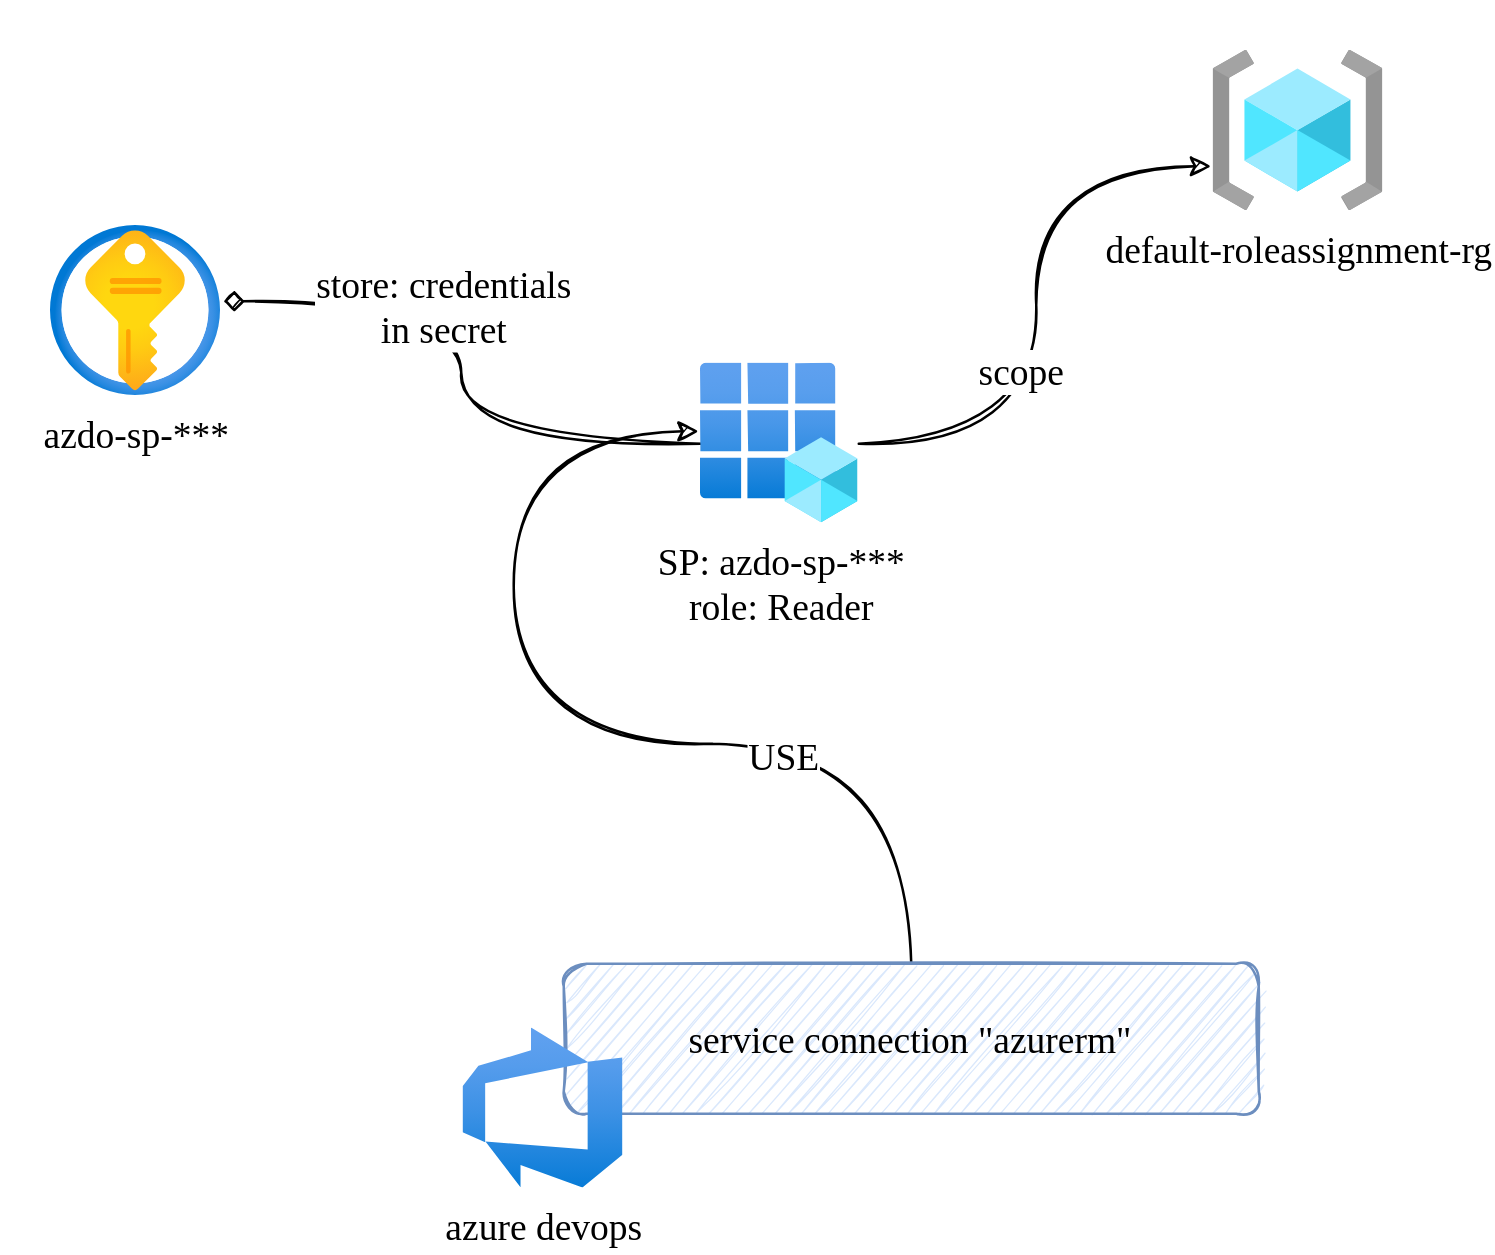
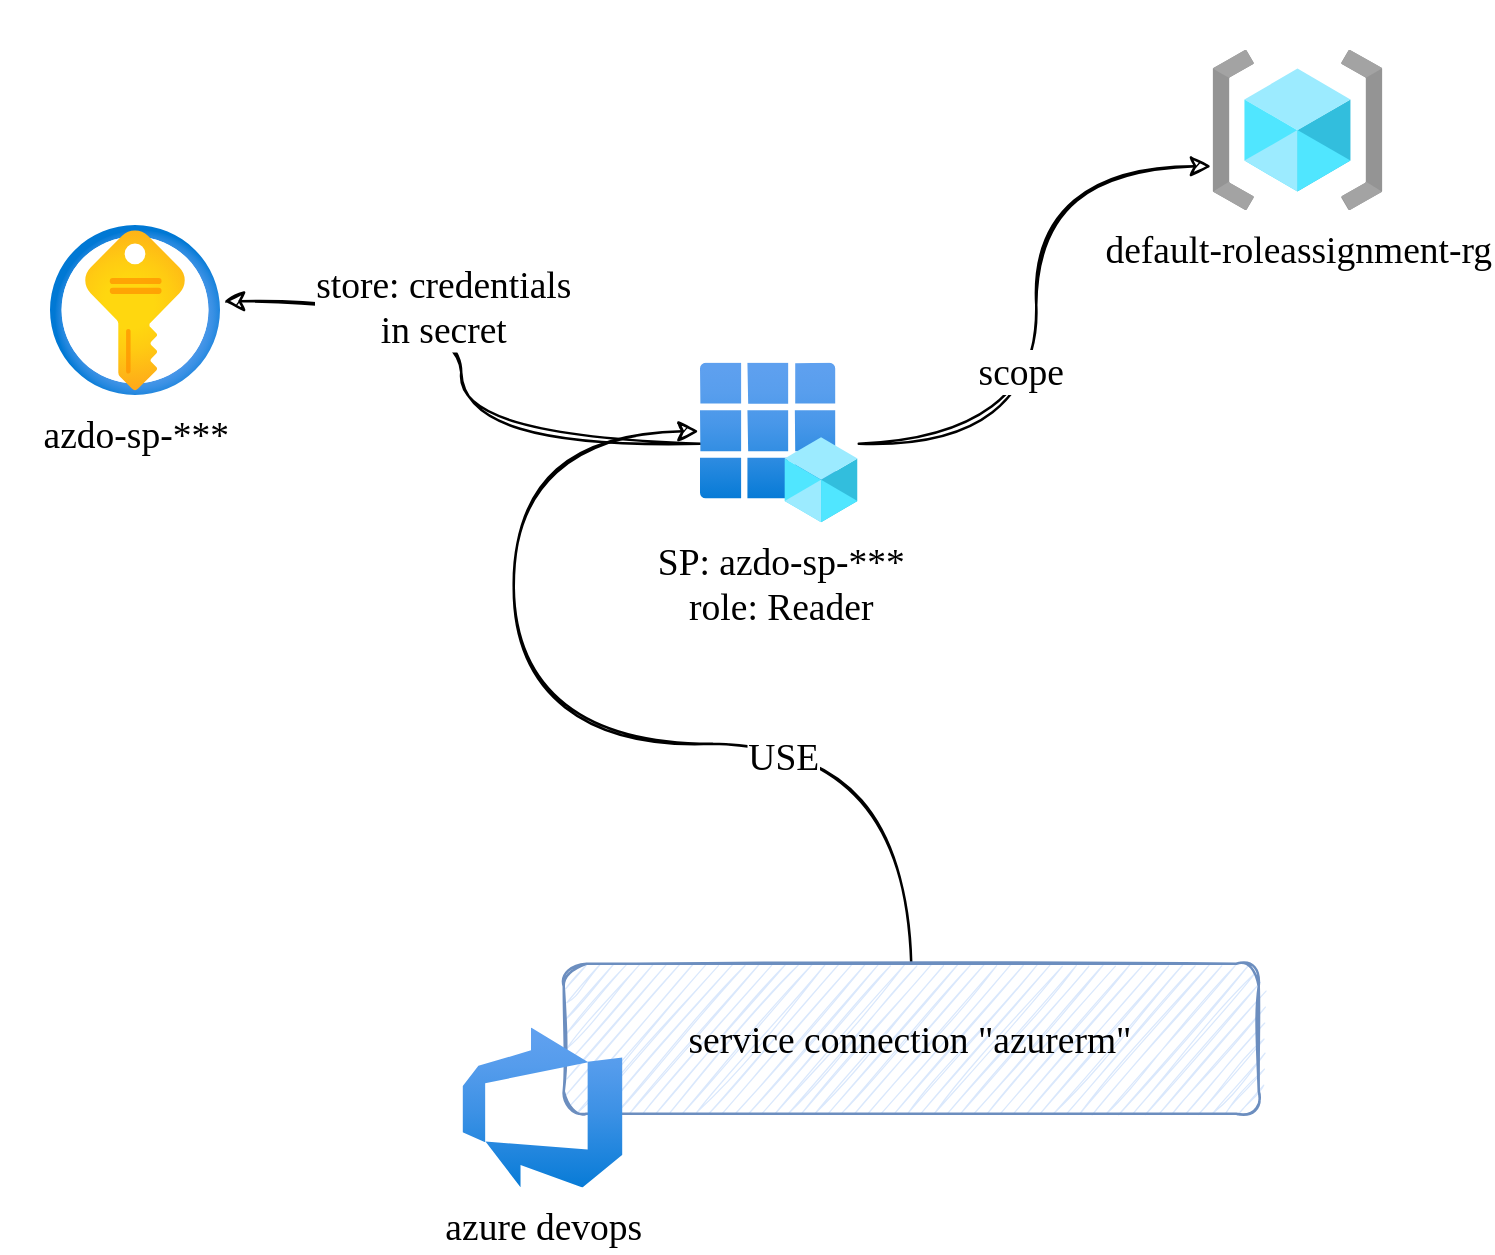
edge "SP: azdo-sp-*** role: Reader" -> "azdo-sp-***": arrowhead diamond -> classic
